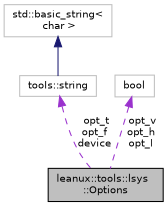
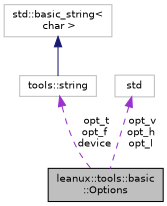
node "bool": label "bool" -> "std"
node "leanux::tools::lsys ::Options": label "leanux::tools::lsys ::Options" -> "leanux::tools::basic ::Options"
